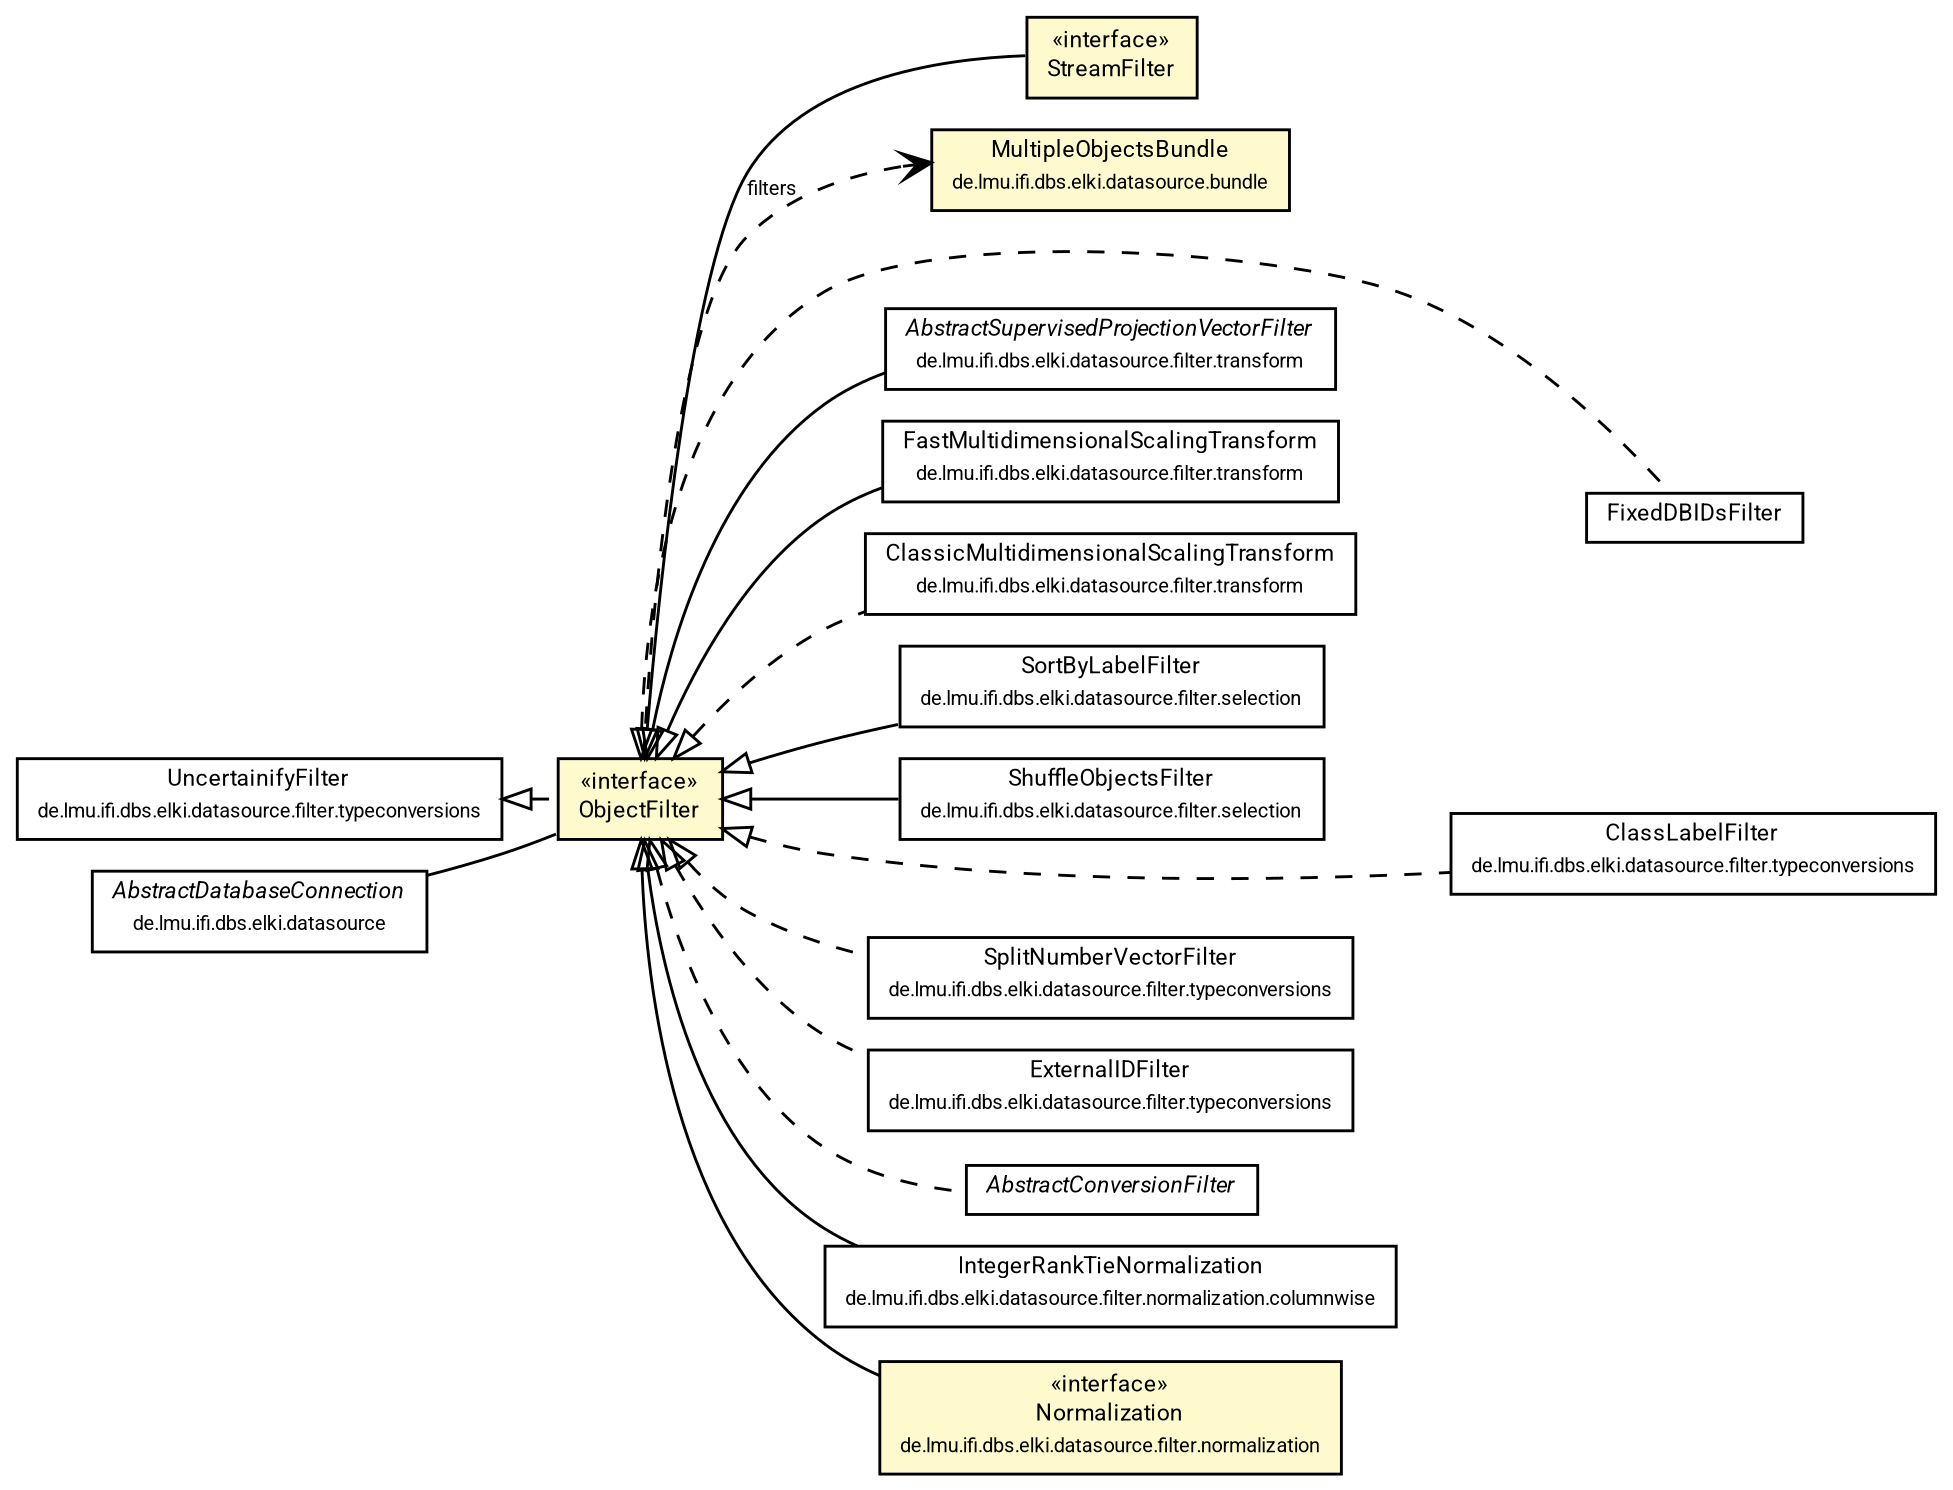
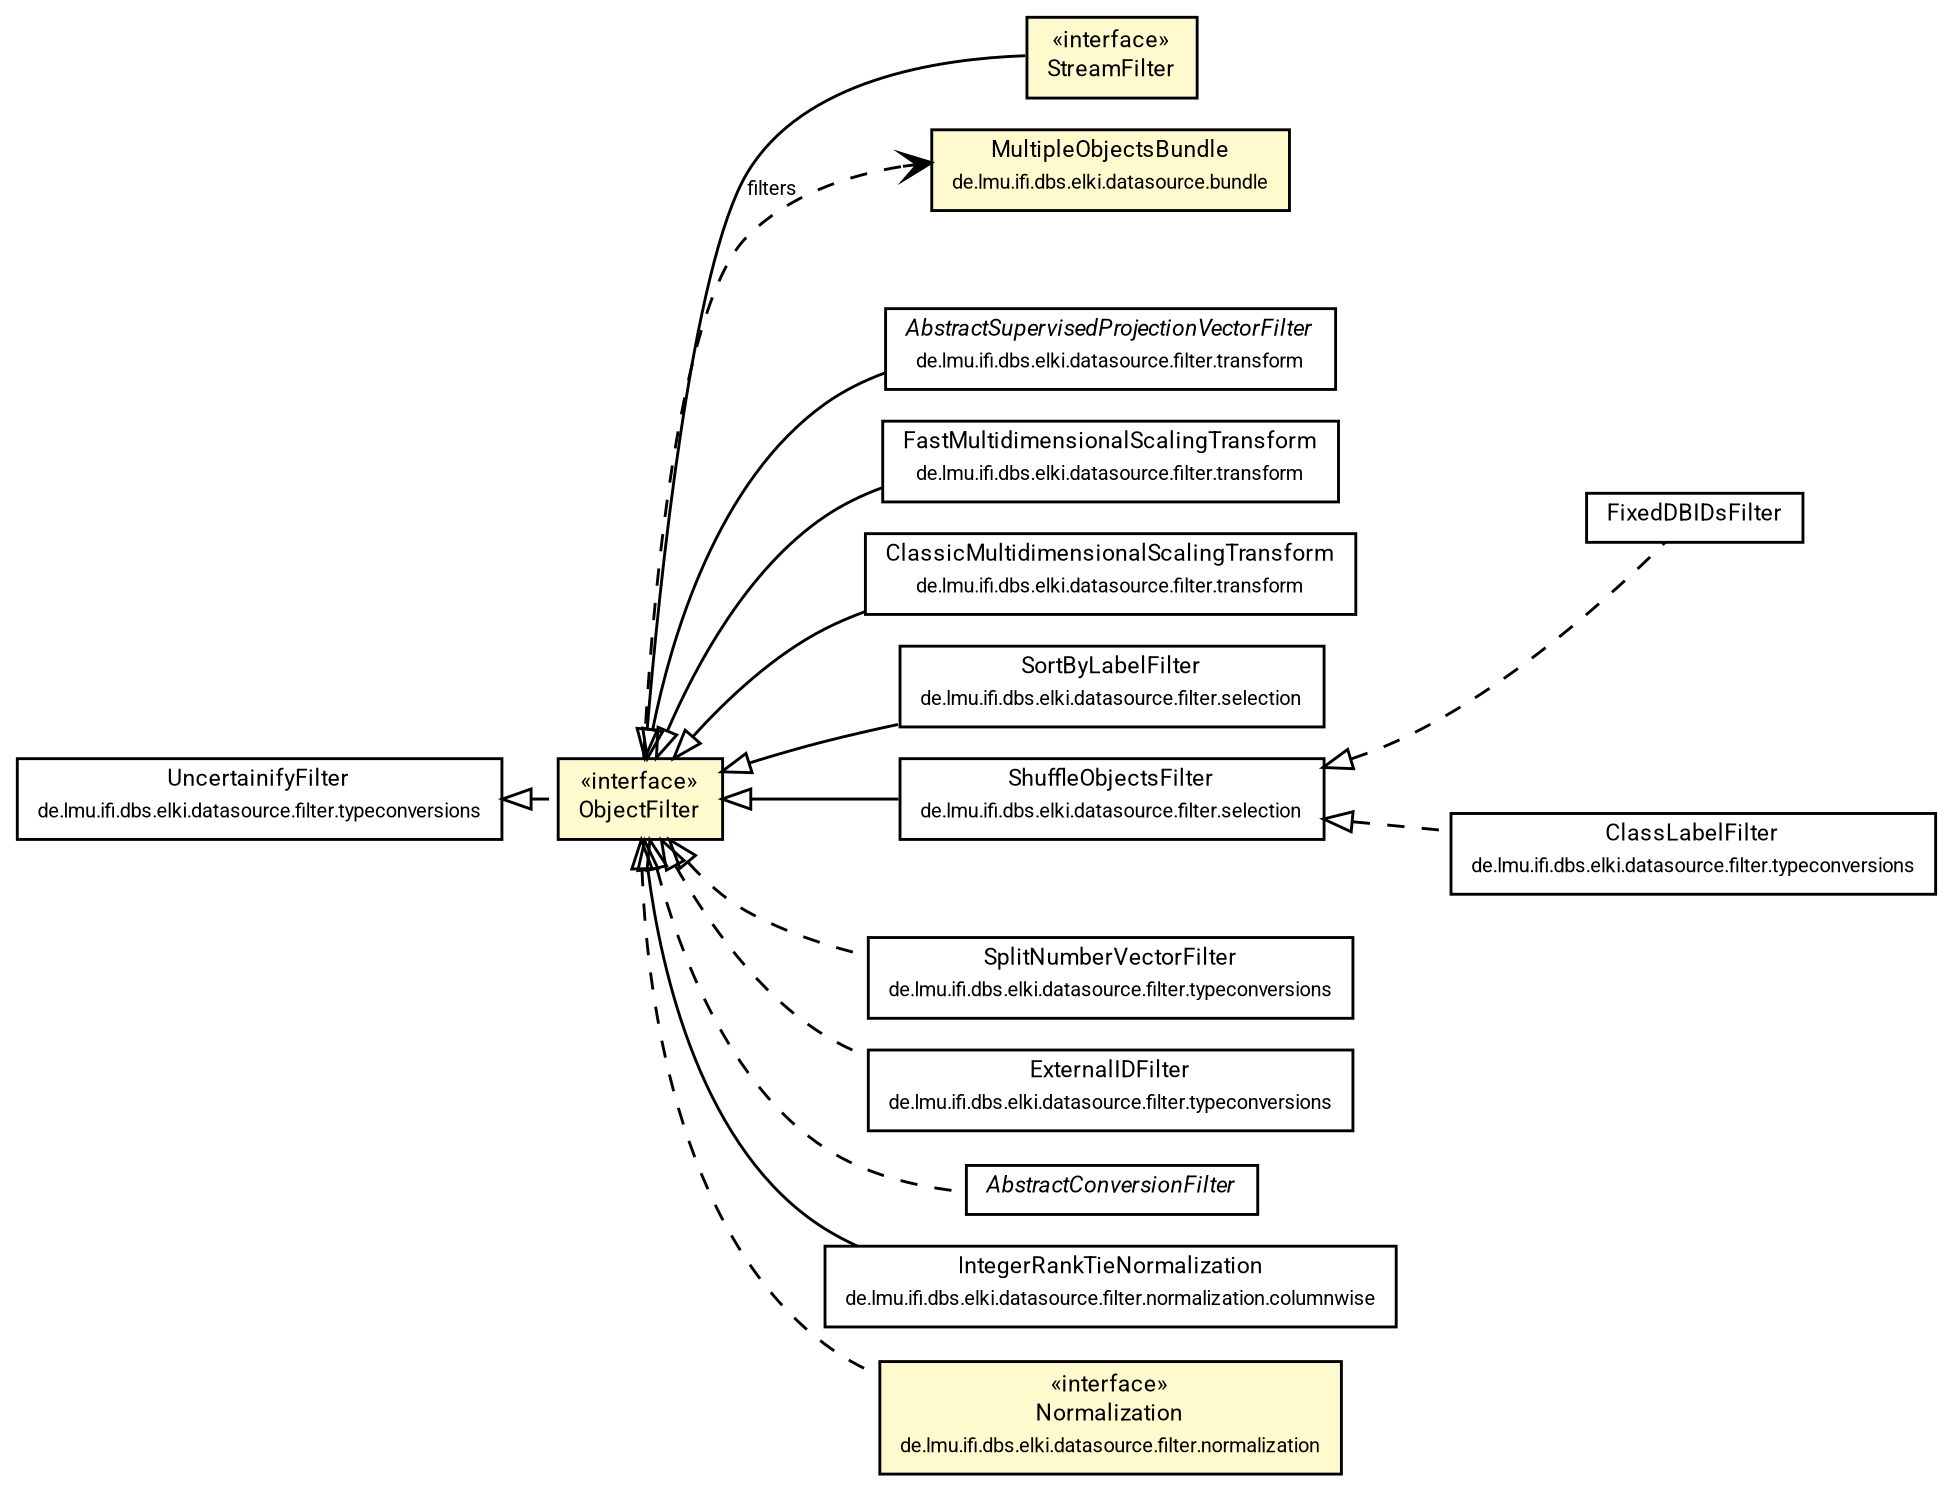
edge "FixedDBIDsFilter" -> "ObjectFilter": now "FixedDBIDsFilter" -> "ShuffleObjectsFilter"
edge "ClassicMultidimensionalScalingTransform" -> "ObjectFilter": style dashed -> solid
edge "ClassLabelFilter" -> "ObjectFilter": now "ClassLabelFilter" -> "ShuffleObjectsFilter"
node "AbstractDatabaseConnection": removed
edge "Normalization" -> "ObjectFilter": style solid -> dashed
